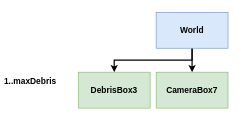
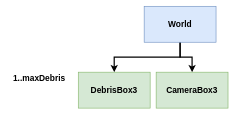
node "World": moved (192, 30) -> (180, 24)
node "1..maxDebris": moved (30, 81) -> (39, 78)
node "CameraBox7": label "CameraBox7" -> "CameraBox3"
